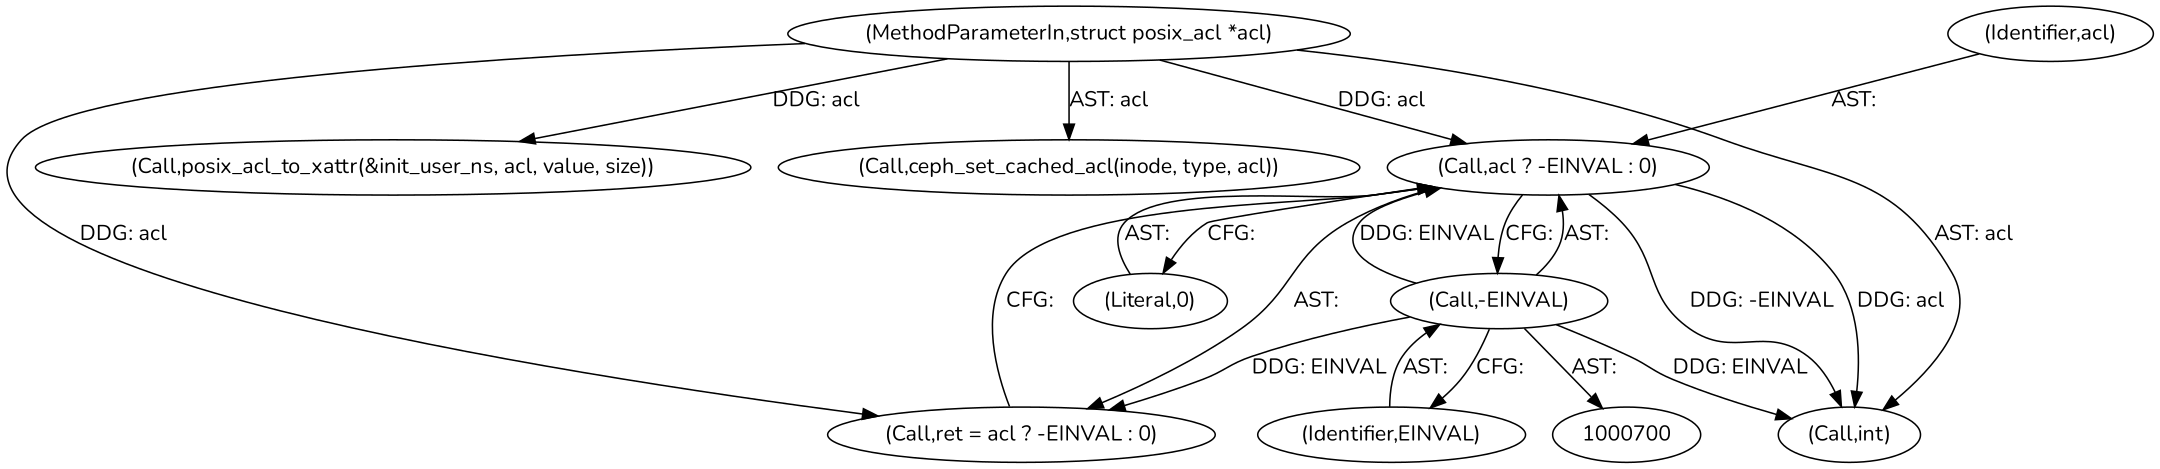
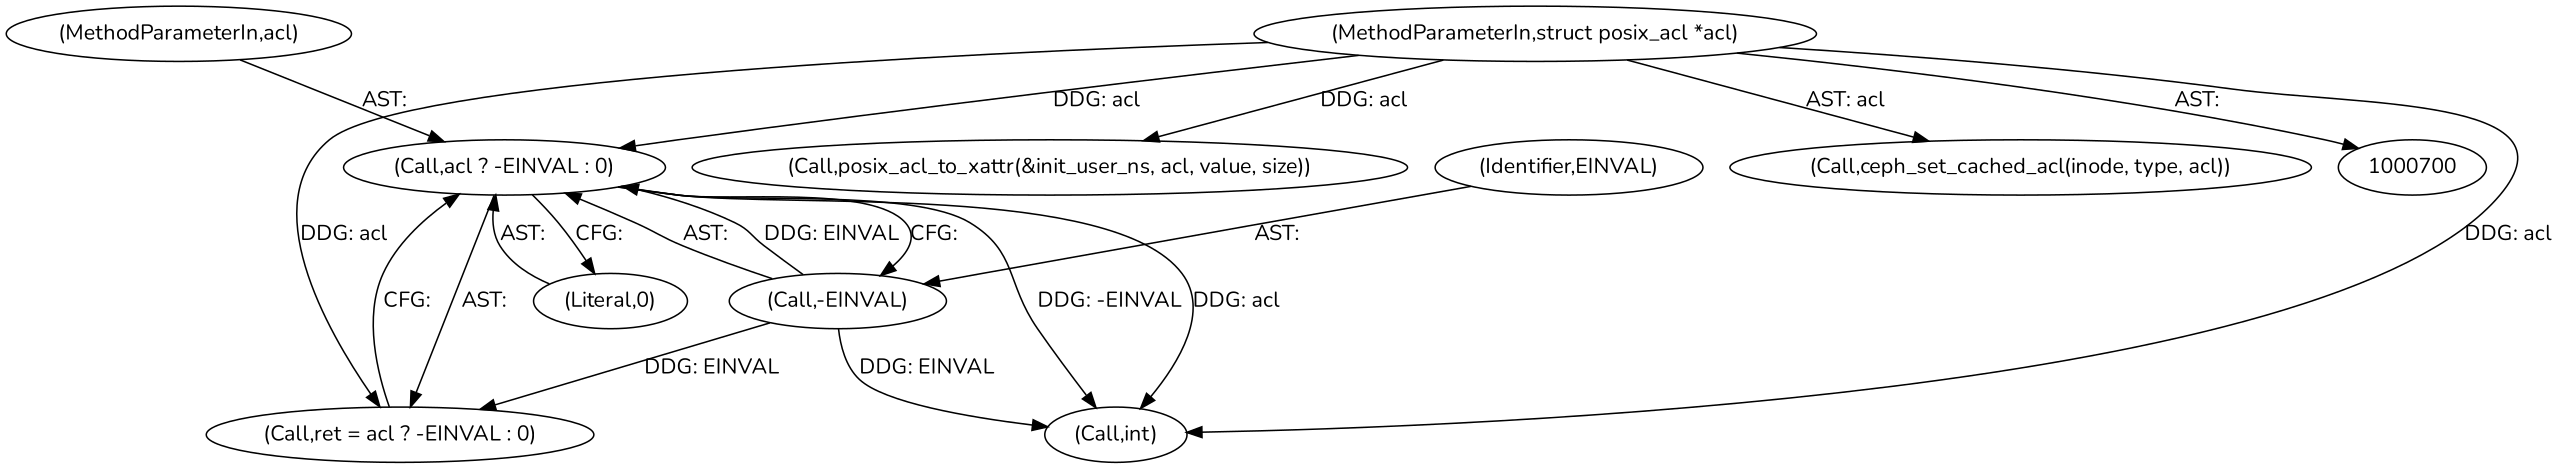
node "(Identifier,acl)": label "(Identifier,acl)" -> "(MethodParameterIn,acl)"
edge "(MethodParameterIn,struct posix_acl *acl)" -> "(Call,int)": label "AST: acl" -> "DDG: acl"
edge "(Call,-EINVAL)" -> "1000700": now "(MethodParameterIn,struct posix_acl *acl)" -> "1000700"
edge "(Call,-EINVAL)" -> "(Identifier,EINVAL)": removed, label "CFG:"
